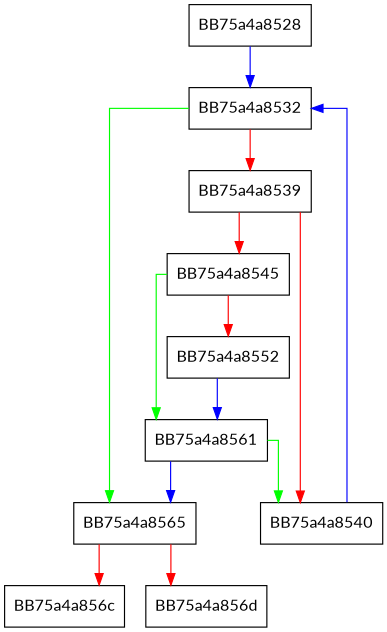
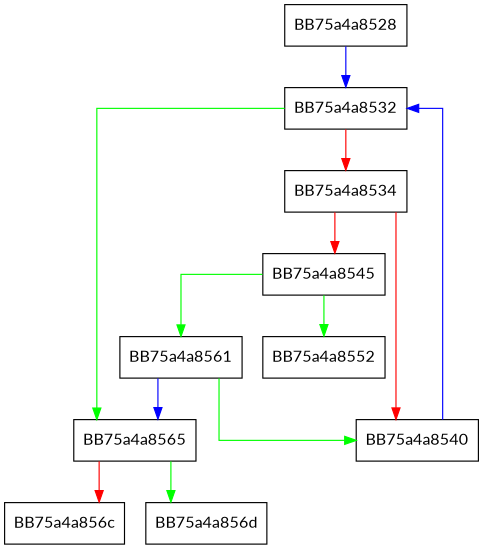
node "BB75a4a8539": label "BB75a4a8539" -> "BB75a4a8534"
edge "BB75a4a8545" -> "BB75a4a8552": color red -> green
edge "BB75a4a8552" -> "BB75a4a8561": removed
edge "BB75a4a8565" -> "BB75a4a856d": color red -> green
